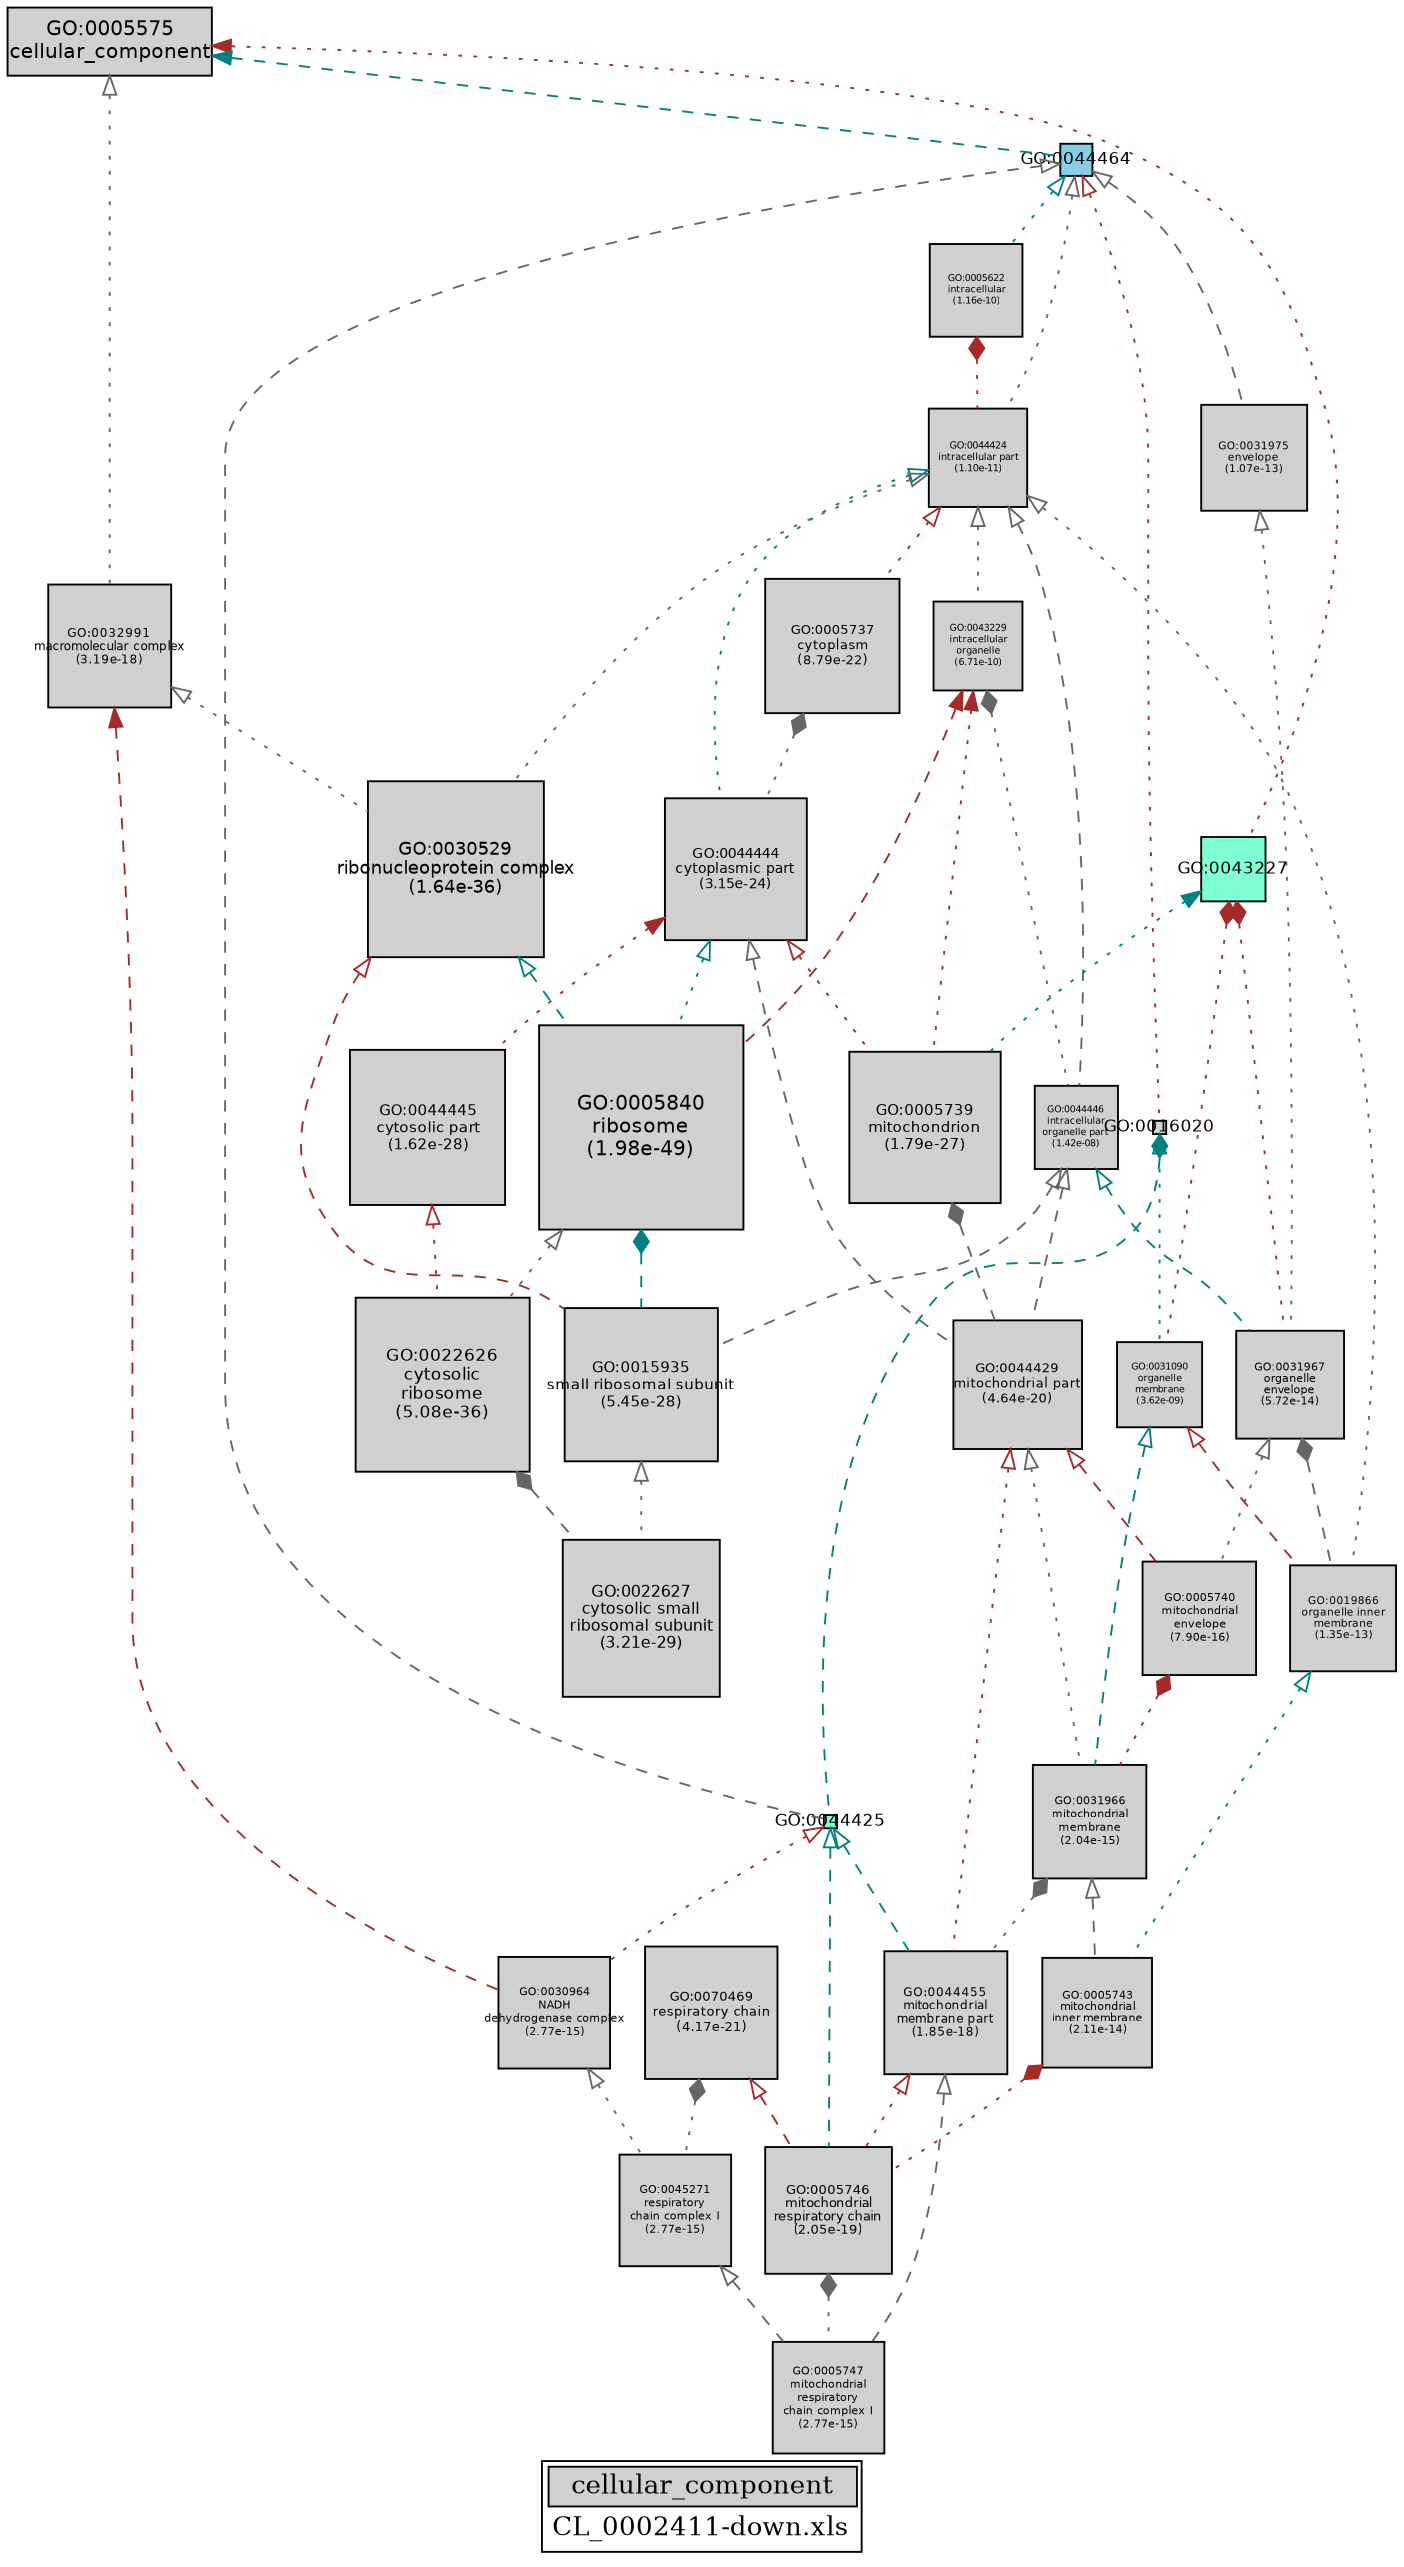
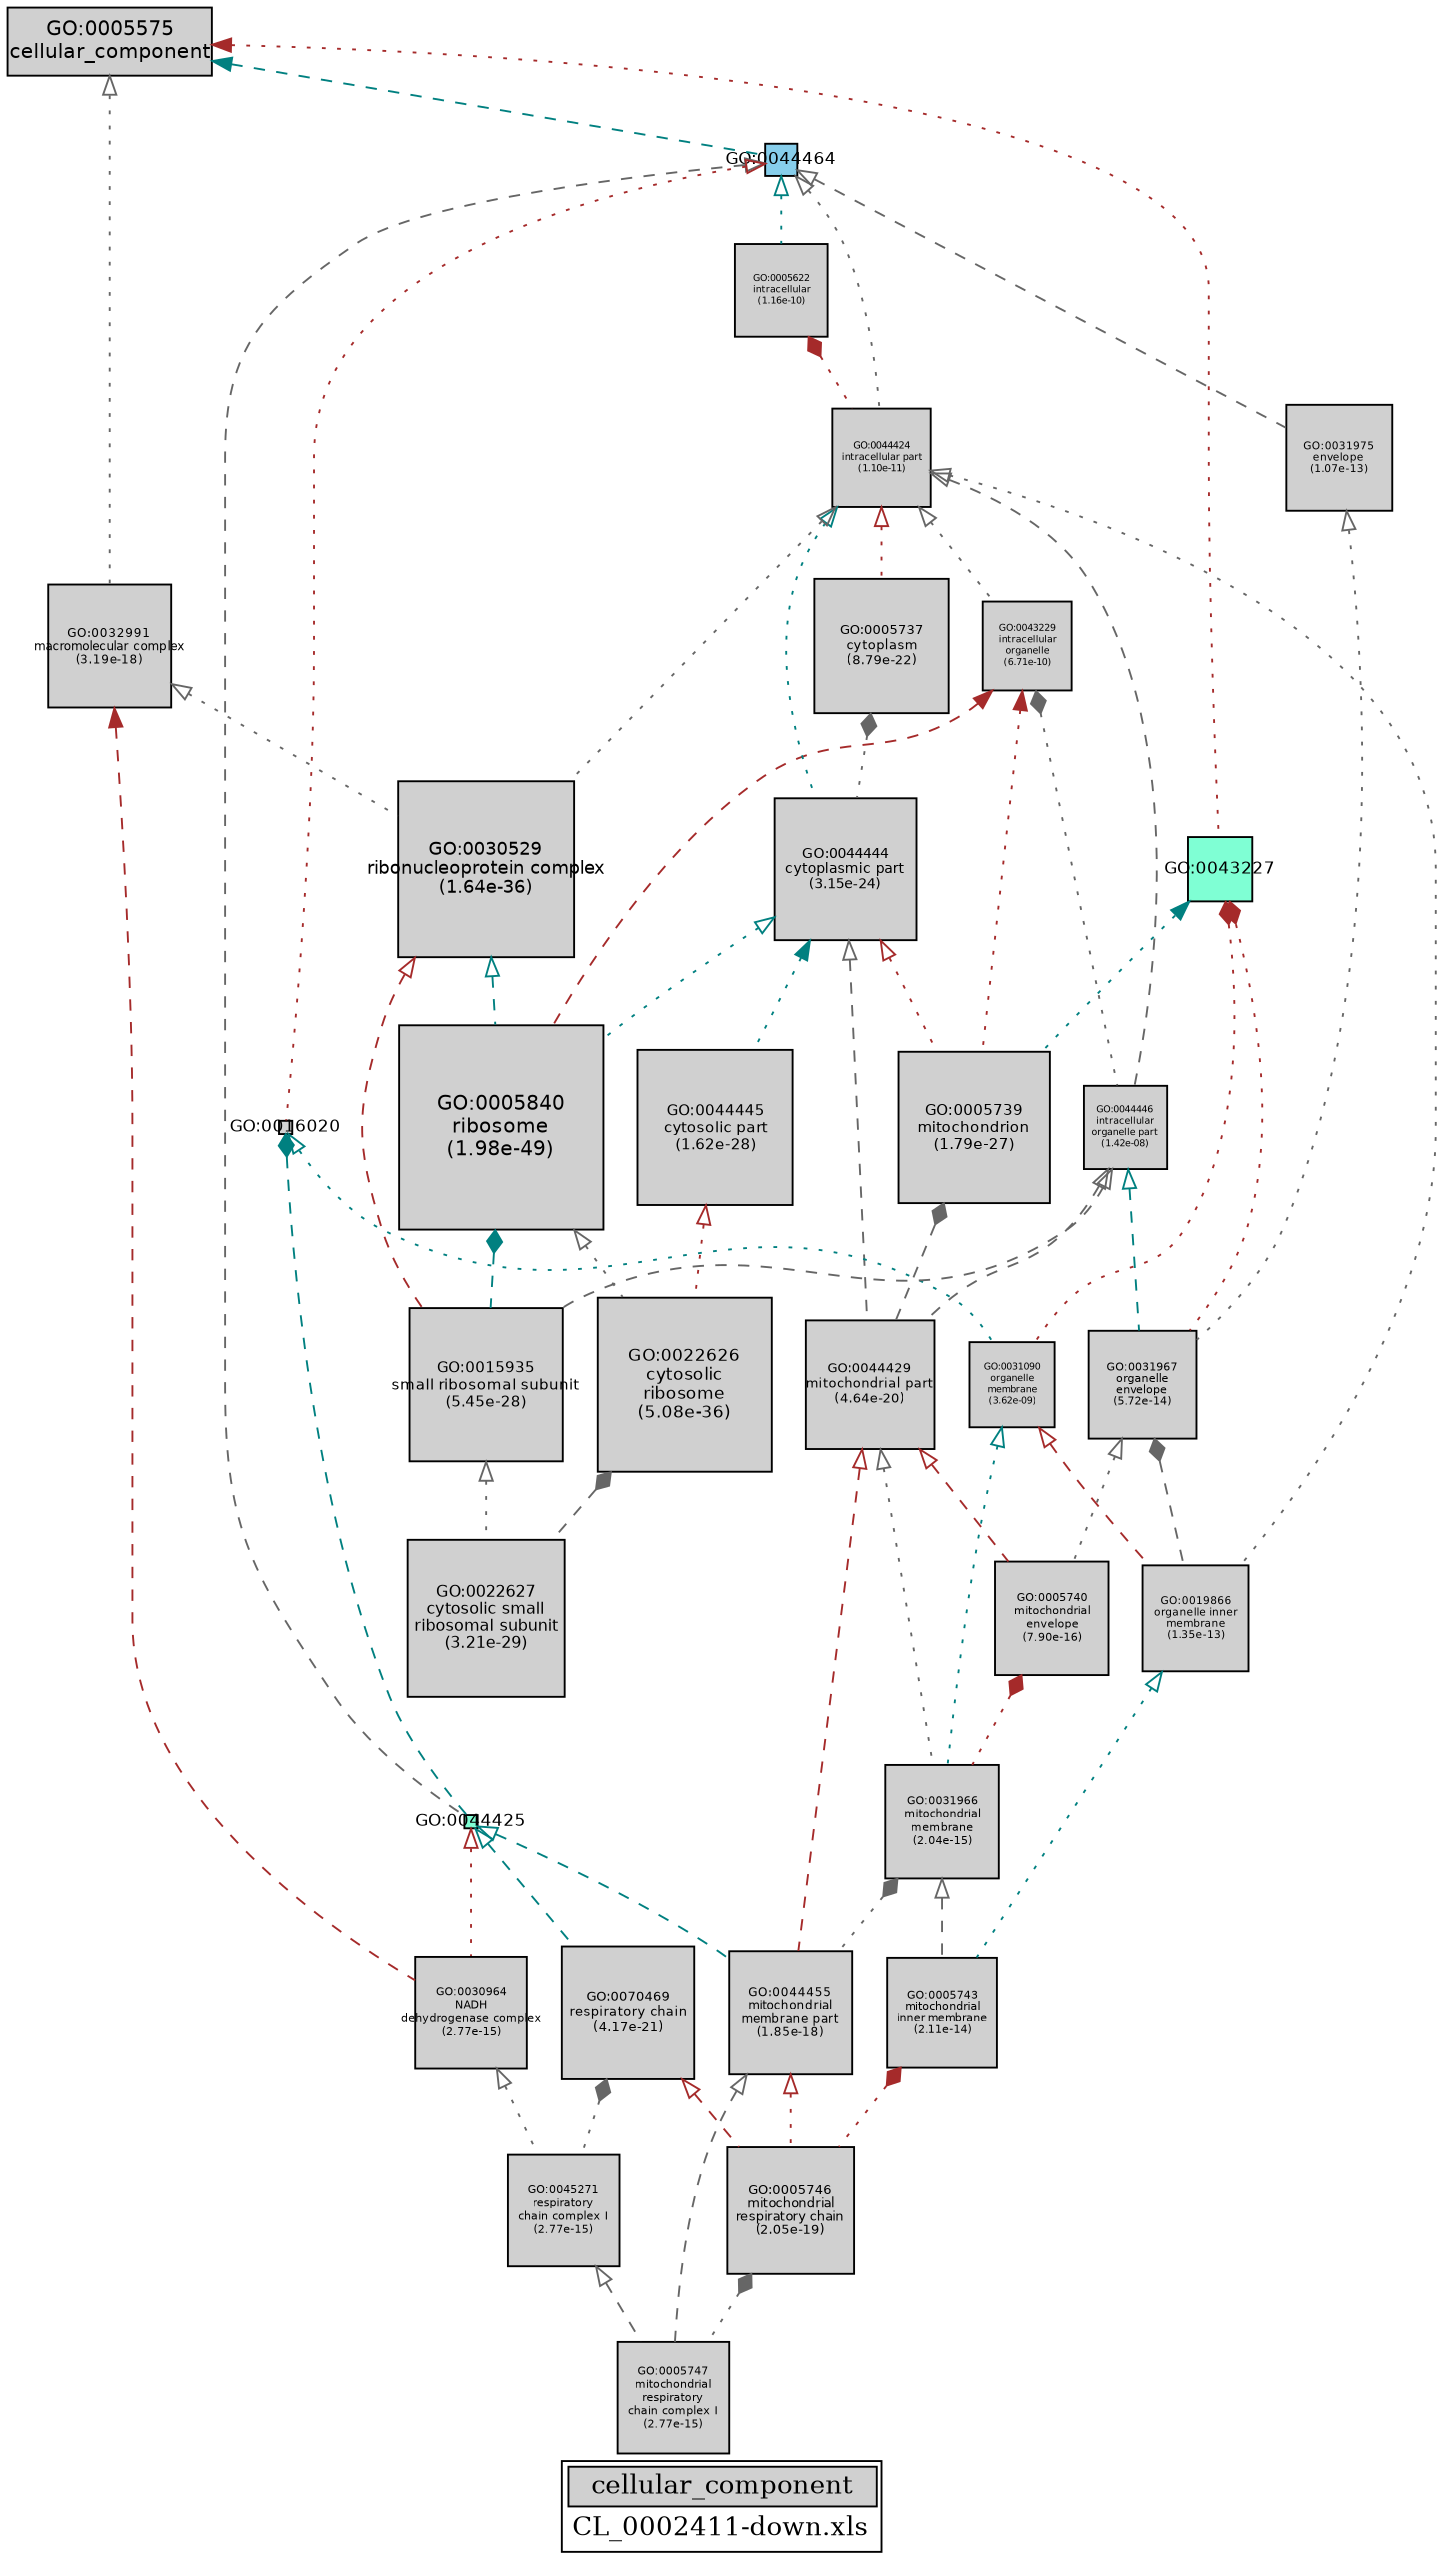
edge "GO:0044445" -> "GO:0044444": color brown -> teal
edge "GO:0031966" -> "GO:0031090": style dashed -> dotted
edge "GO:0044455" -> "GO:0044429": style dotted -> dashed
edge "GO:0005746" -> "GO:0044425": now "GO:0070469" -> "GO:0044425"
